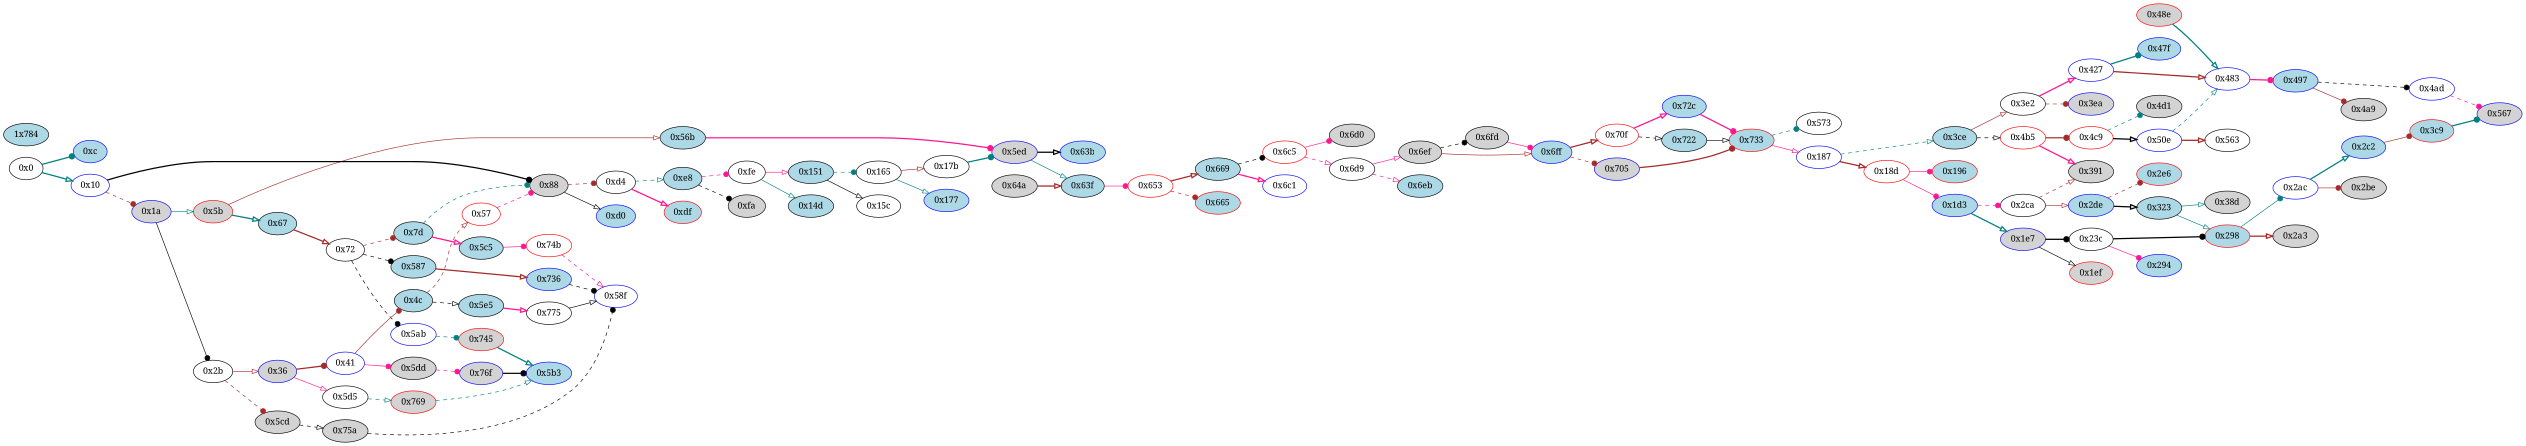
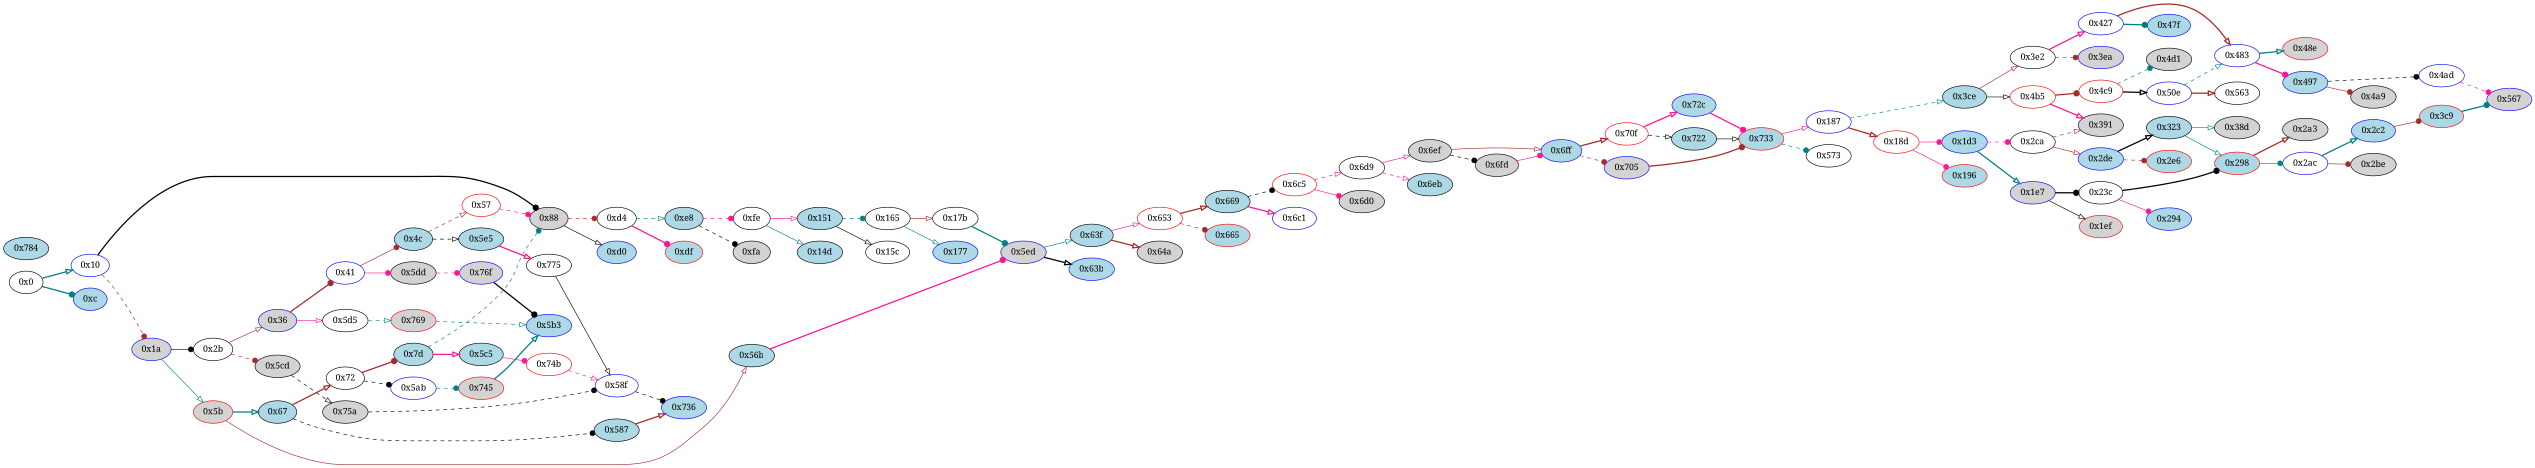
edge "0x48e" -> "0x483": reversed
node "1x784": label "1x784" -> "0x784"
edge "0x3ce" -> "0x4b5": style dashed -> solid
edge "0x64a" -> "0x63f": reversed
edge "0x63f" -> "0x653": arrowhead dot -> onormal
edge "0xd4" -> "0xdf": arrowhead onormal -> dot
edge "0x72" -> "0x7d": style dashed -> bold
edge "0x72" -> "0x587": now "0x67" -> "0x587"
edge "0x736" -> "0x58f": reversed
